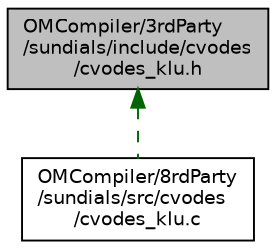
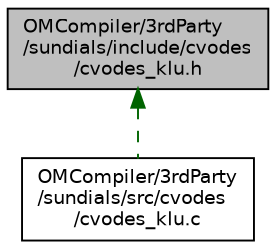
node "OMCompiler/8rdParty /sundials/src/cvodes /cvodes_klu.c": label "OMCompiler/8rdParty /sundials/src/cvodes /cvodes_klu.c" -> "OMCompiler/3rdParty /sundials/src/cvodes /cvodes_klu.c"
